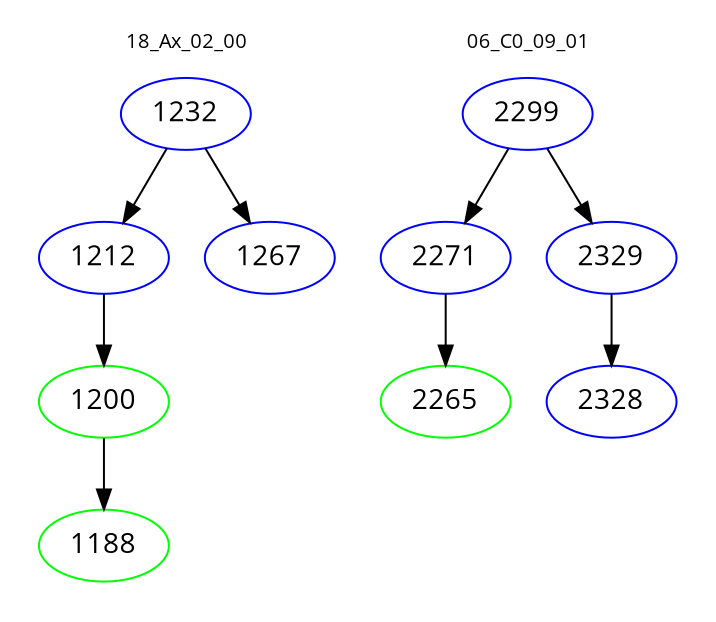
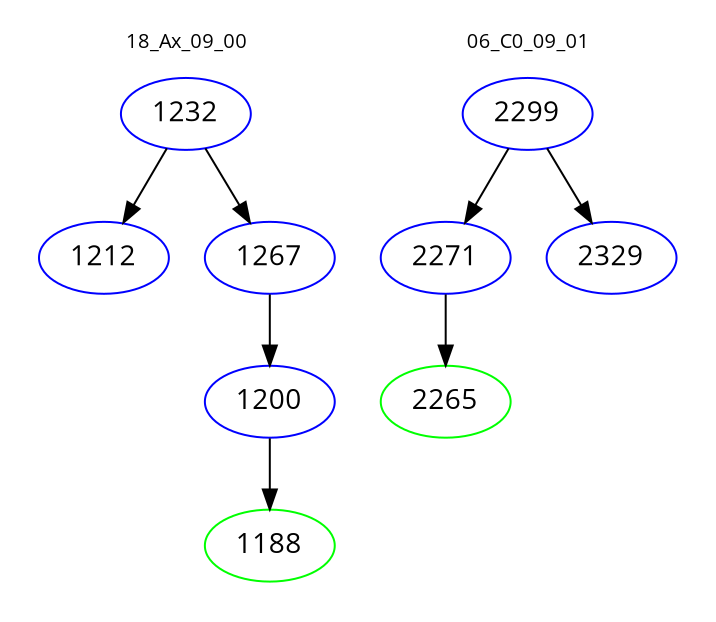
cluster "18_Ax_02_00": label "18_Ax_02_00" -> "18_Ax_09_00"
edge "1212" -> "1200": now "1267" -> "1200"
node "1200": color green -> blue
node "2328": removed
